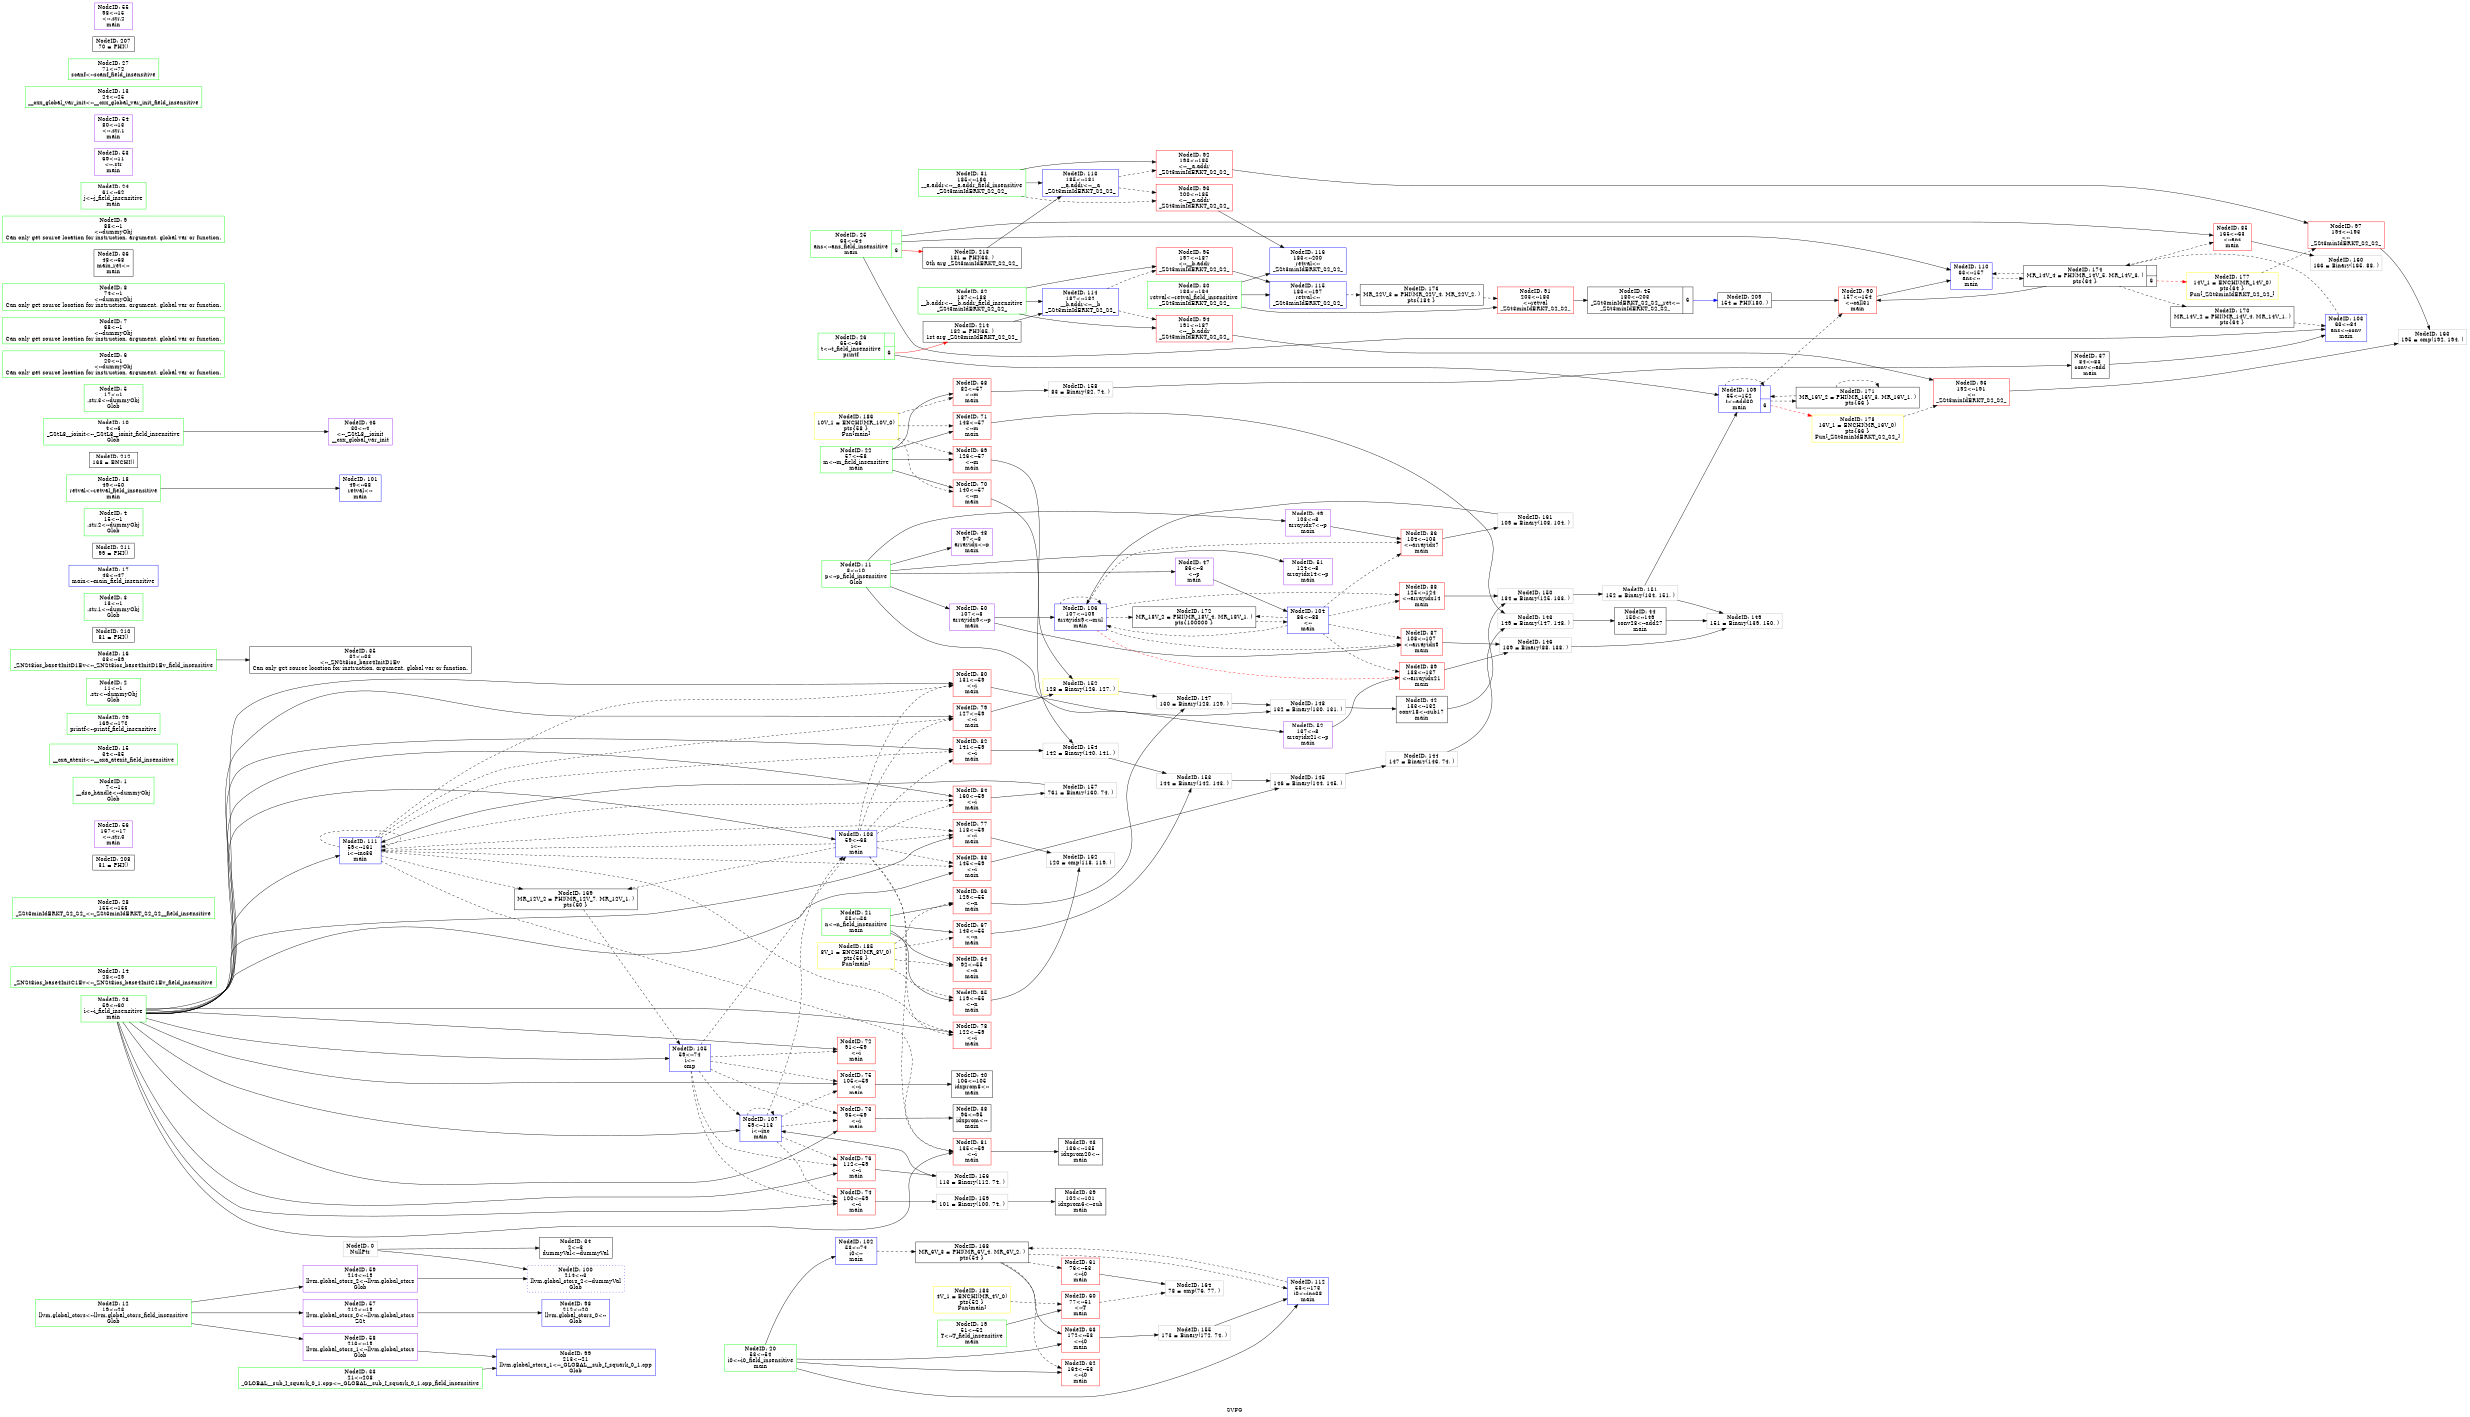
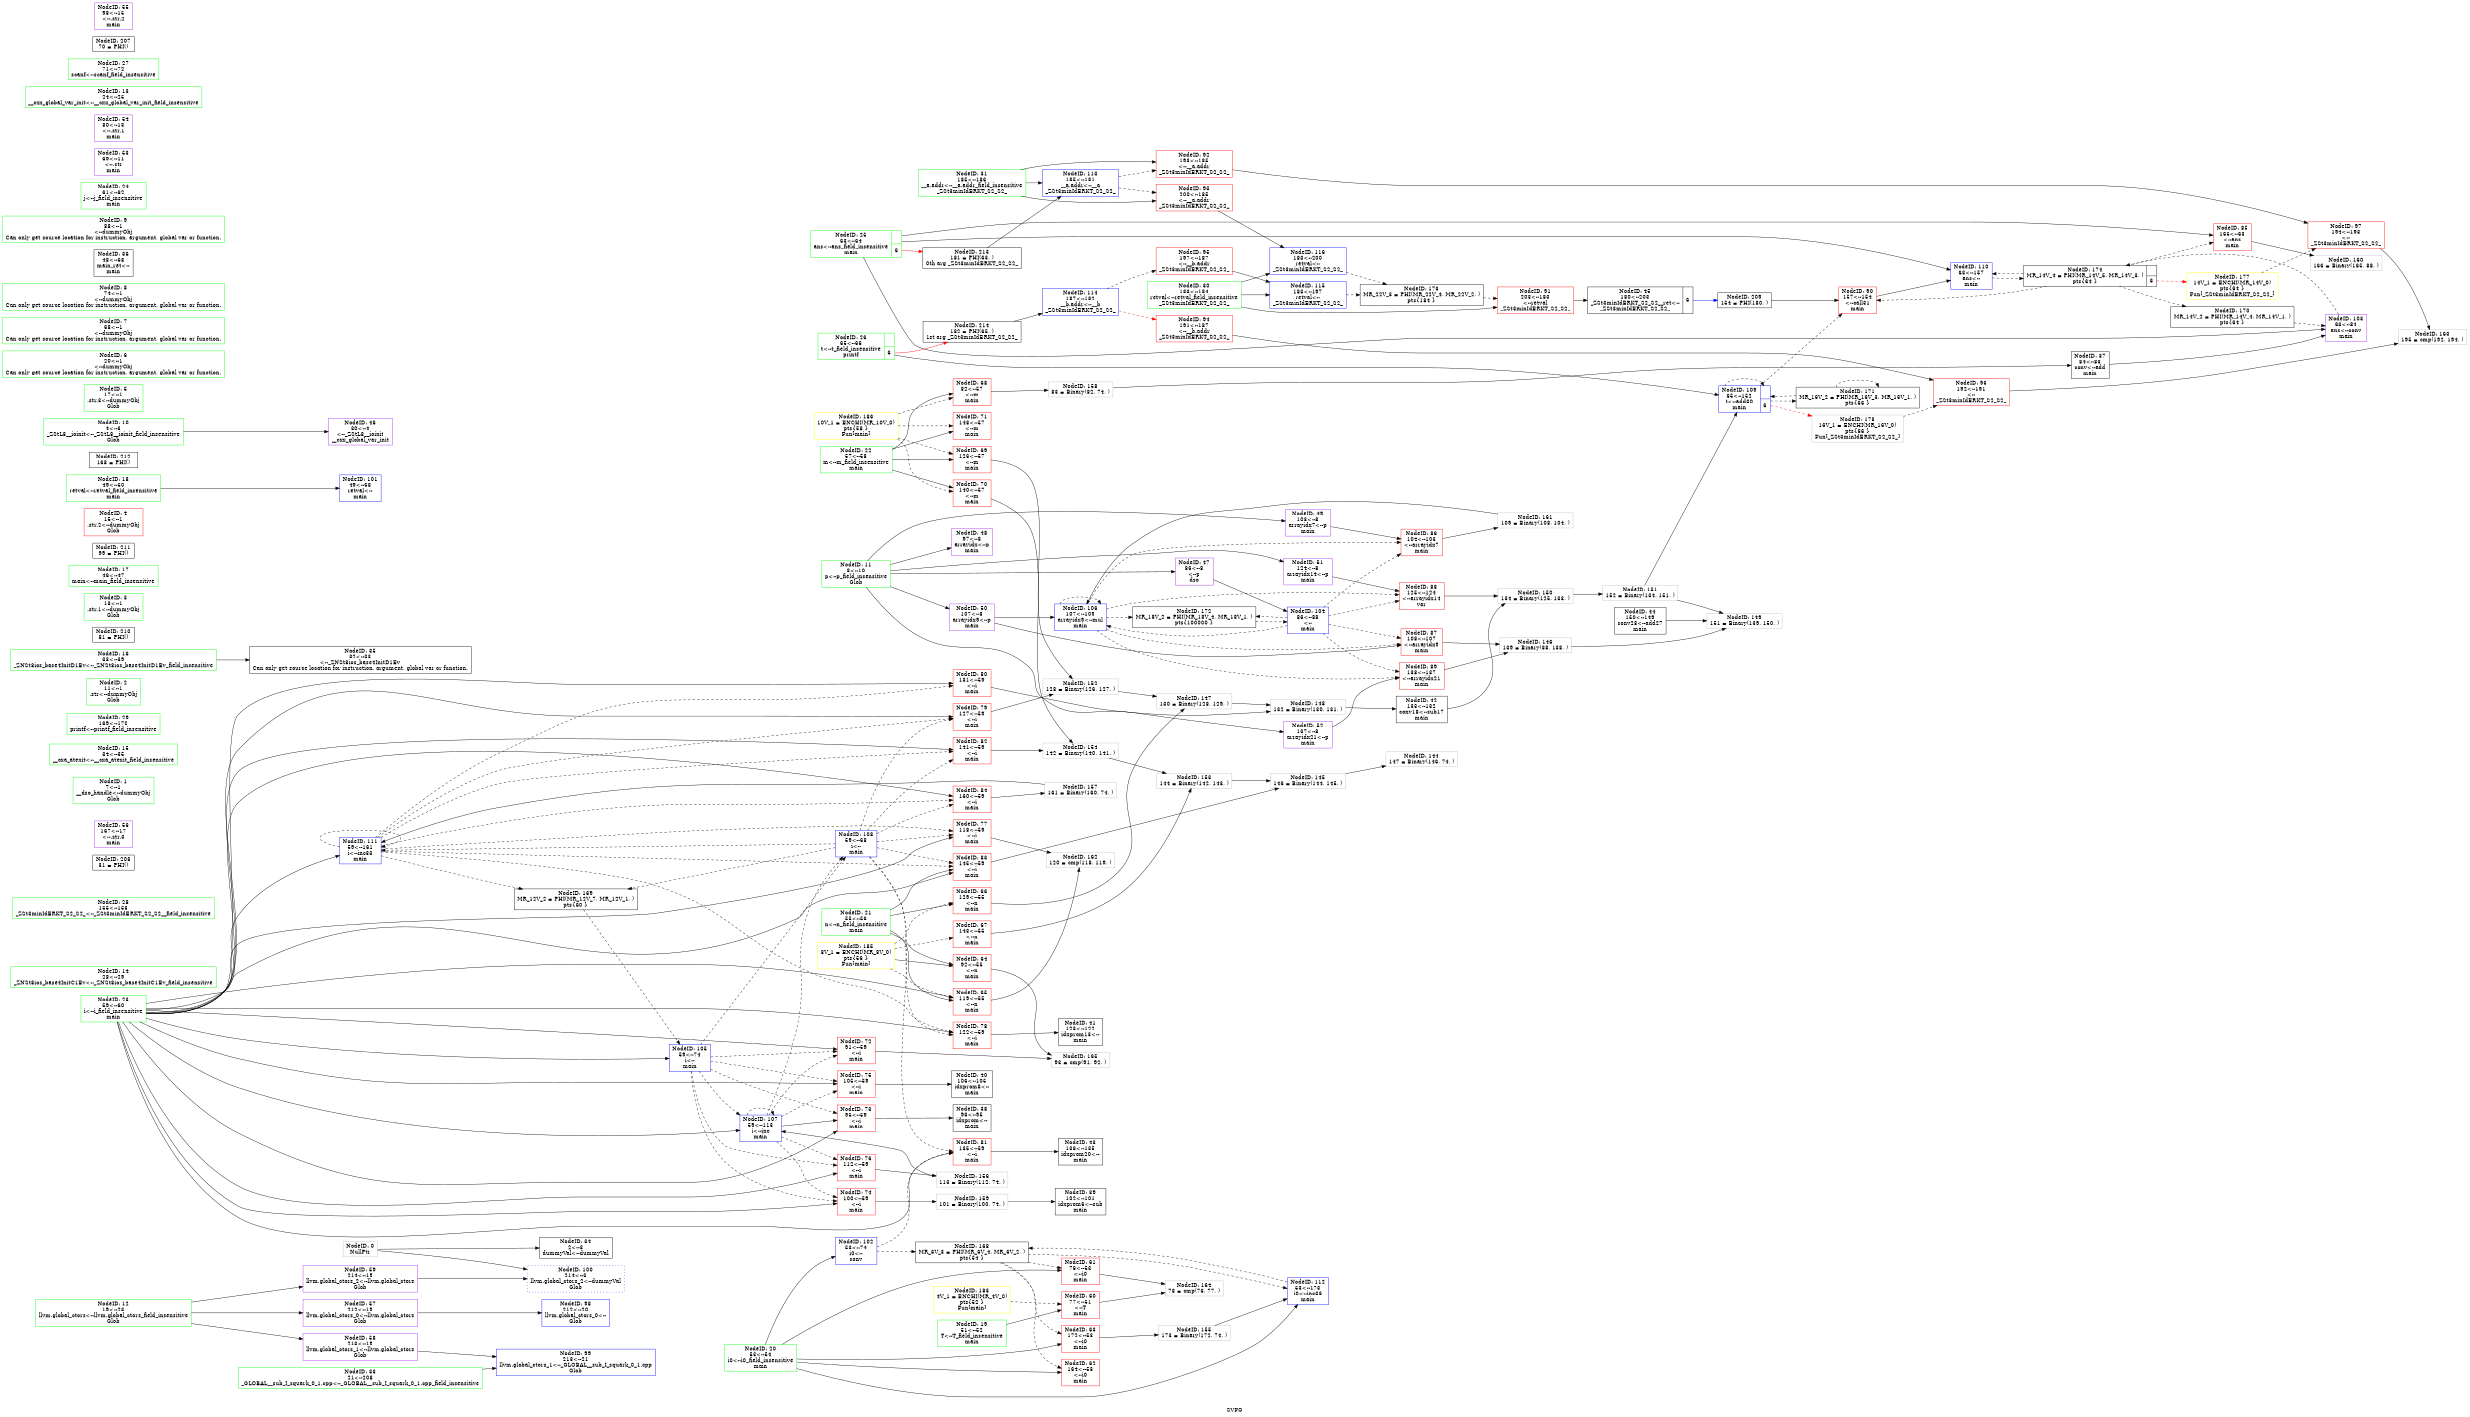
edge "NodeID: 31" -> "NodeID: 93": style dashed -> solid
edge "NodeID: 116" -> "NodeID: 176": added
edge "NodeID: 174" -> "NodeID: 90": style solid -> dashed
node "NodeID: 32": removed
edge "NodeID: 114" -> "NodeID: 94": color black -> red
node "NodeID: 103": color blue -> purple
node "NodeID: 178": color yellow -> grey
node "NodeID: 212": text "168 = ENCHI()" -> "168 = PHI()"
node "NodeID: 4": color green -> red
node "NodeID: 17": color blue -> green
node "NodeID: 47": text "main" -> "dso"
edge "NodeID: 51" -> "NodeID: 88": added
node "NodeID: 88": text "main" -> "var"
node "NodeID: 143": removed
edge "NodeID: 106" -> "NodeID: 89": color red -> black
node "NodeID: 152": color yellow -> grey
edge "NodeID: 108" -> "NodeID: 80": removed
edge "NodeID: 23" -> "NodeID: 108": now "NodeID: 23" -> "NodeID: 65"
node "NodeID: 157": text "761 = Binary(160, 74, )" -> "161 = Binary(160, 74, )"
edge "NodeID: 21" -> "NodeID: 67": now "NodeID: 21" -> "NodeID: 83"
edge "NodeID: 185" -> "NodeID: 64": style dashed -> solid
edge "NodeID: 111" -> "NodeID: 81": now "NodeID: 102" -> "NodeID: 81"
node "NodeID: 41": added
node "NodeID: 165": added
node "NodeID: 105": text "cmp" -> "main"
edge "NodeID: 107" -> "NodeID: 72": added
edge "NodeID: 107" -> "NodeID: 73": style dashed -> solid
node "NodeID: 102": text "main" -> "conv"
edge "NodeID: 20" -> "NodeID: 61": added
edge "NodeID: 168" -> "NodeID: 63": style solid -> dashed
edge "NodeID: 60" -> "NodeID: 164": style dashed -> solid
node "NodeID: 57": text "ZSt" -> "Glob"
